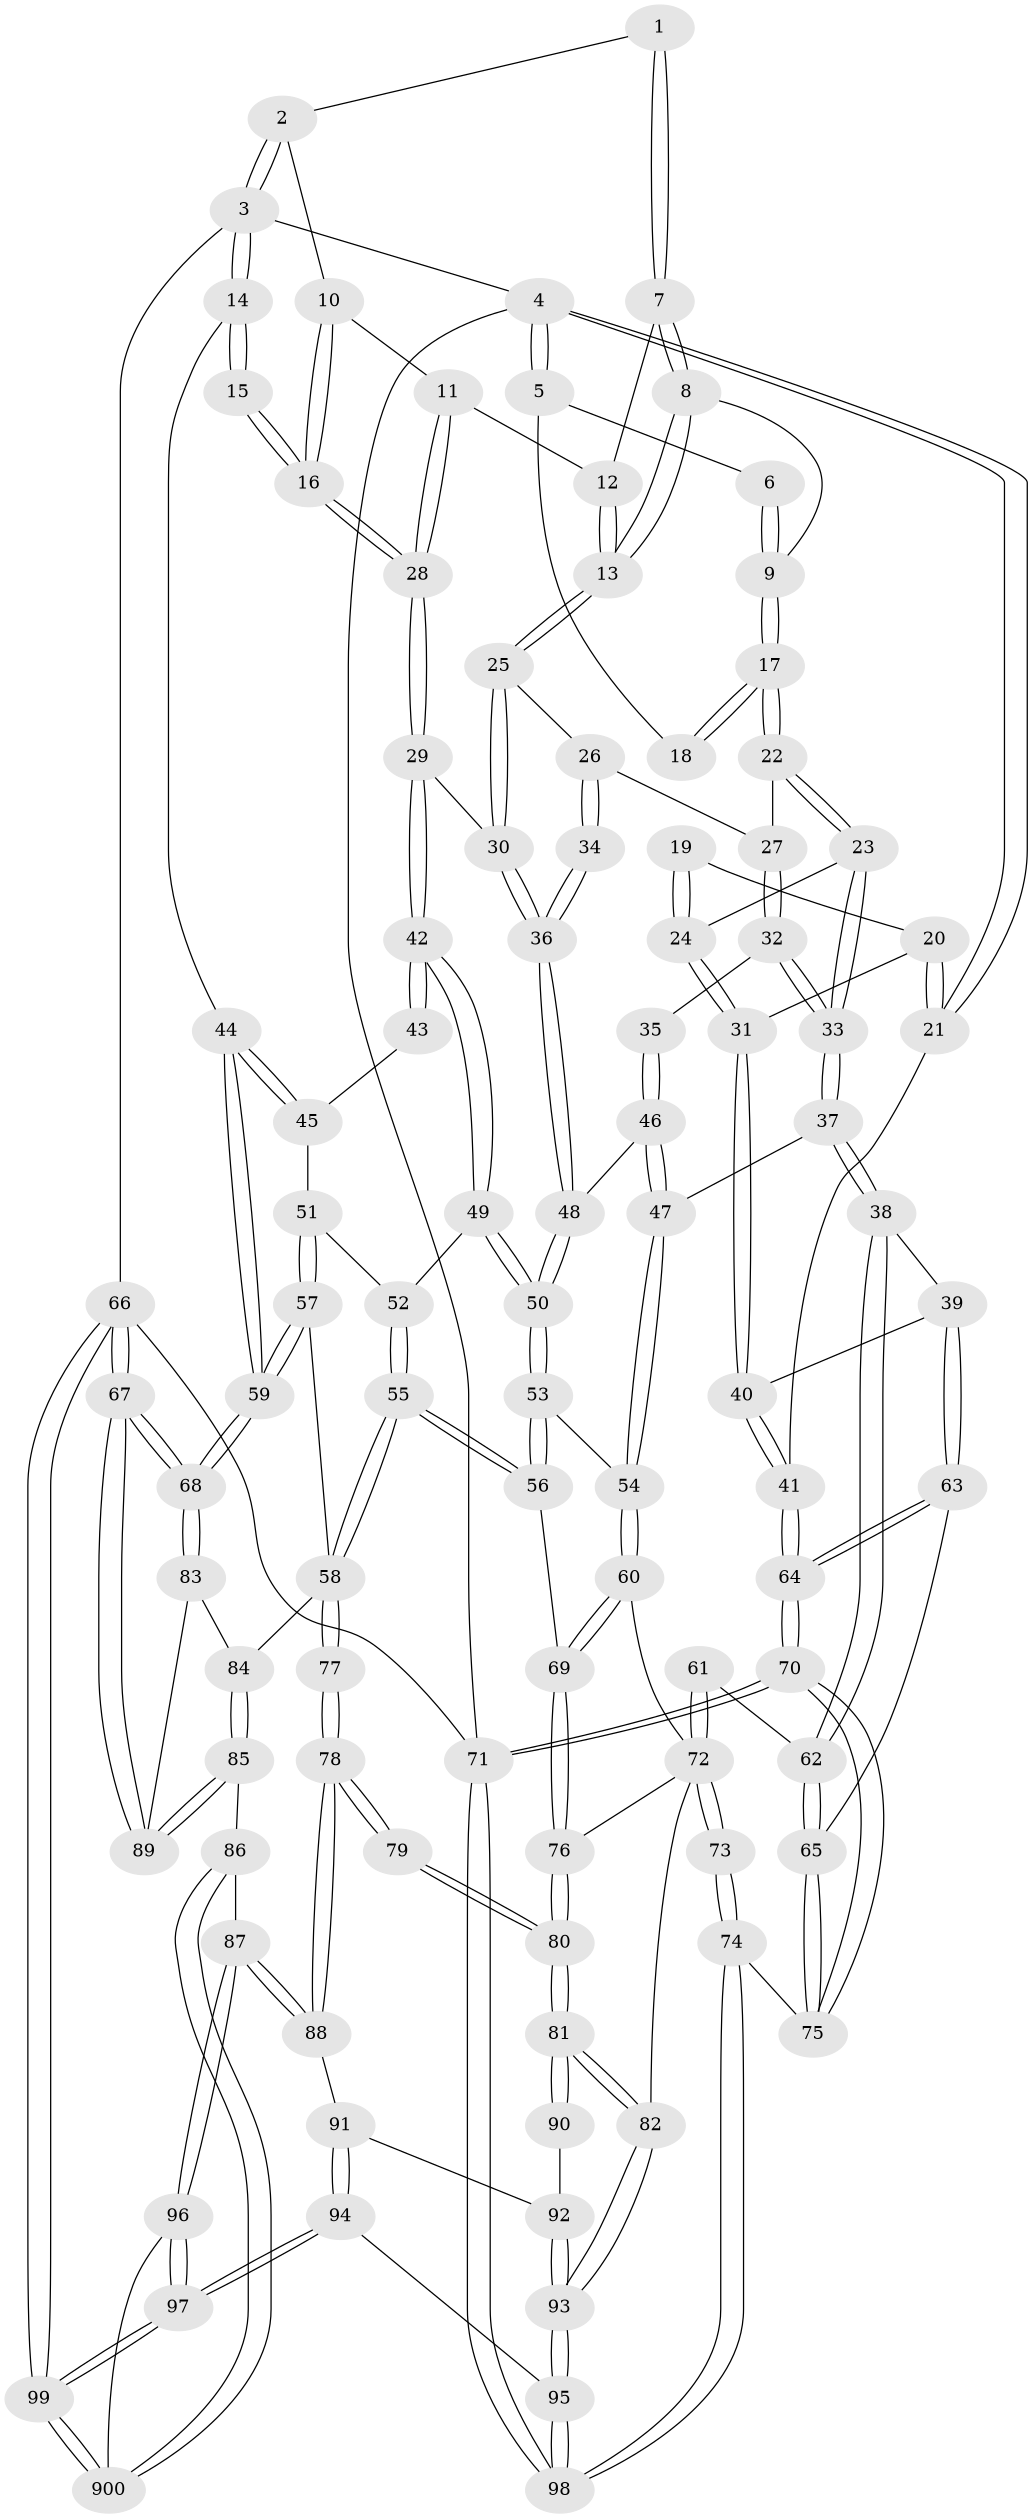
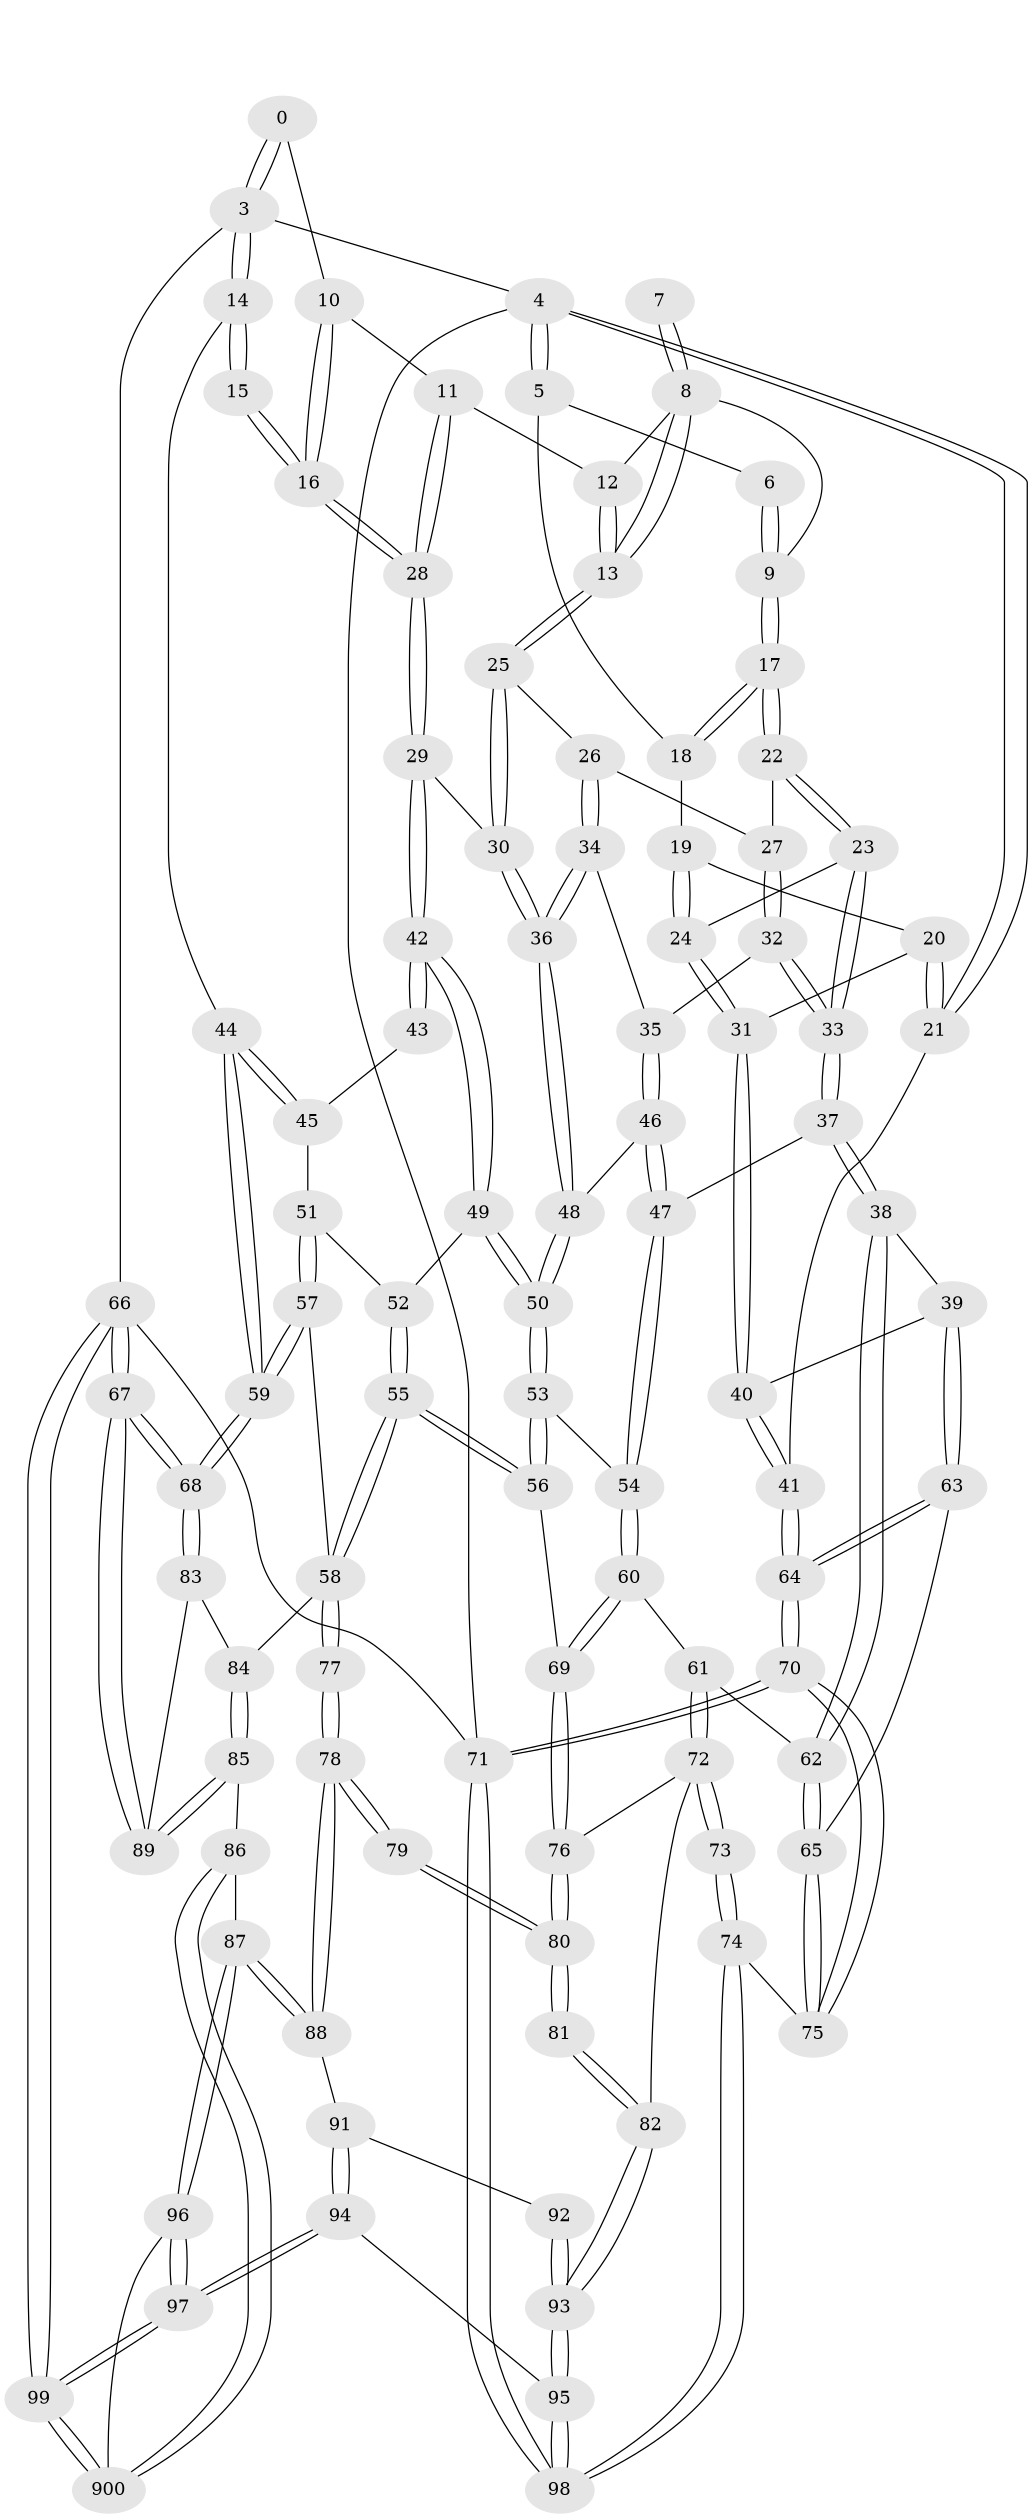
node "1": removed
node "2": label "2" -> "0"
edge "7" -- "12": now "8" -- "12"
edge "18" -- "19": added
edge "34" -- "35": added
edge "60" -- "72": now "60" -- "61"
node "90": removed
